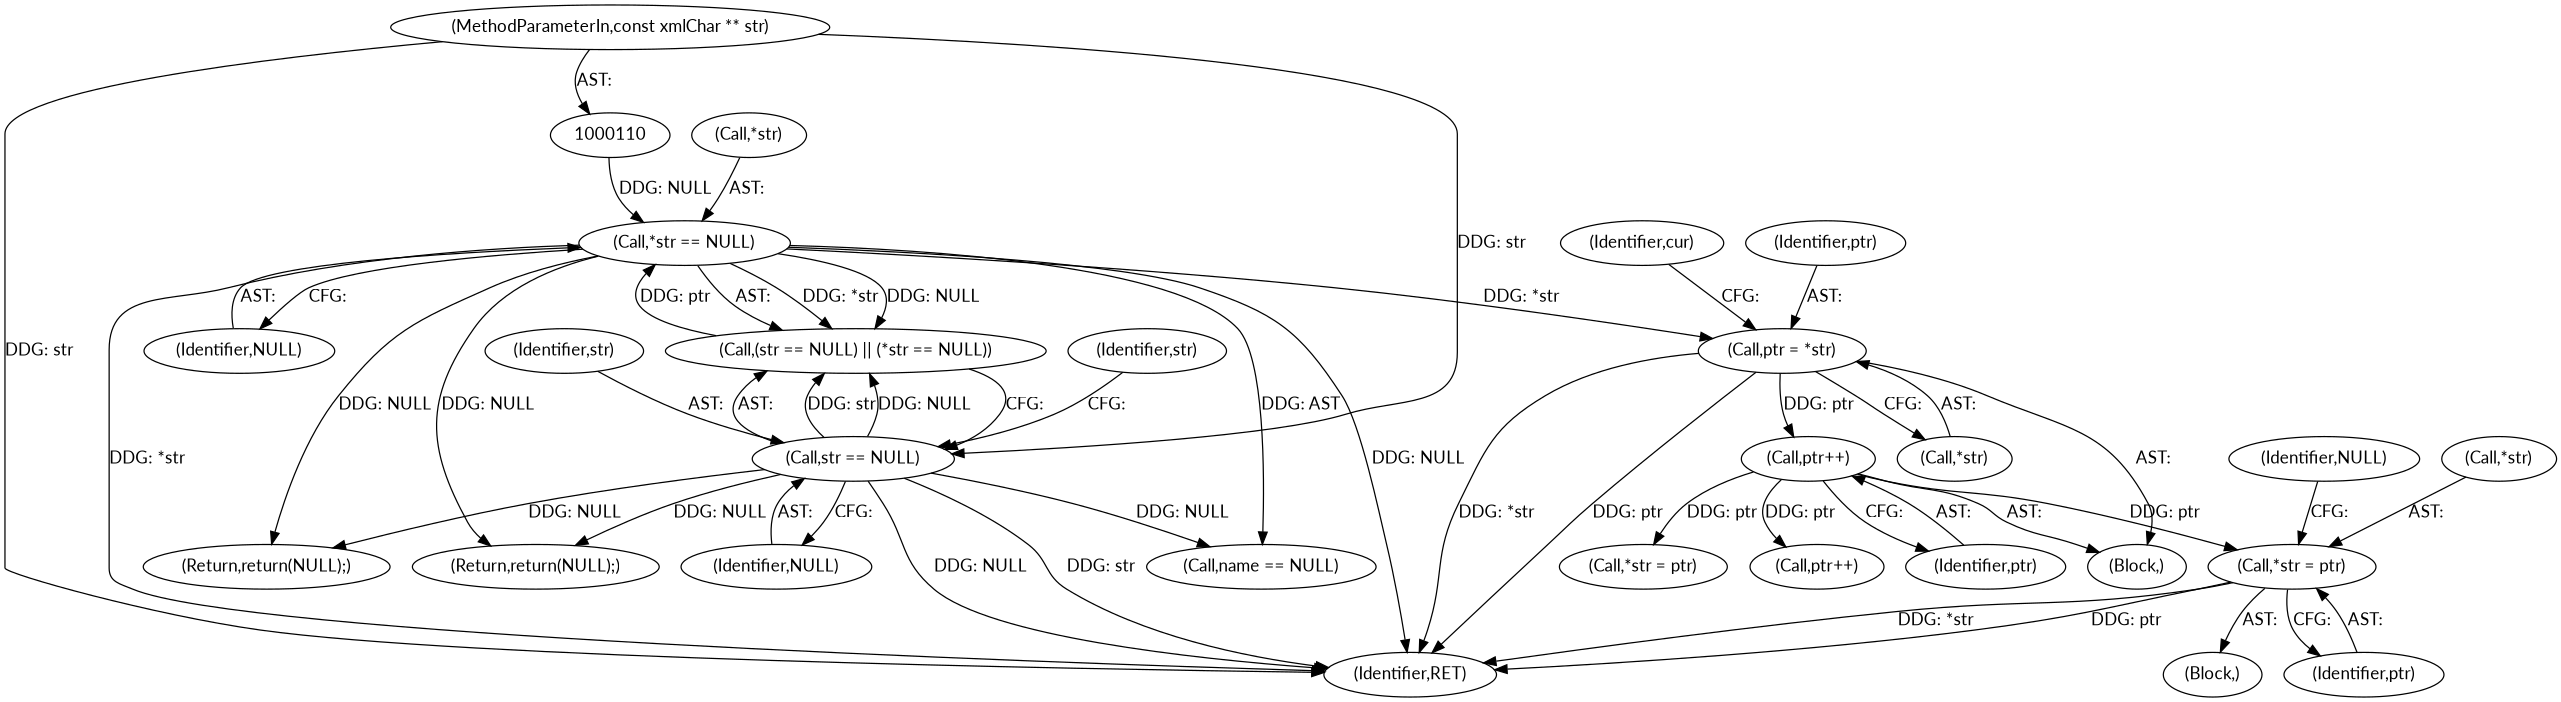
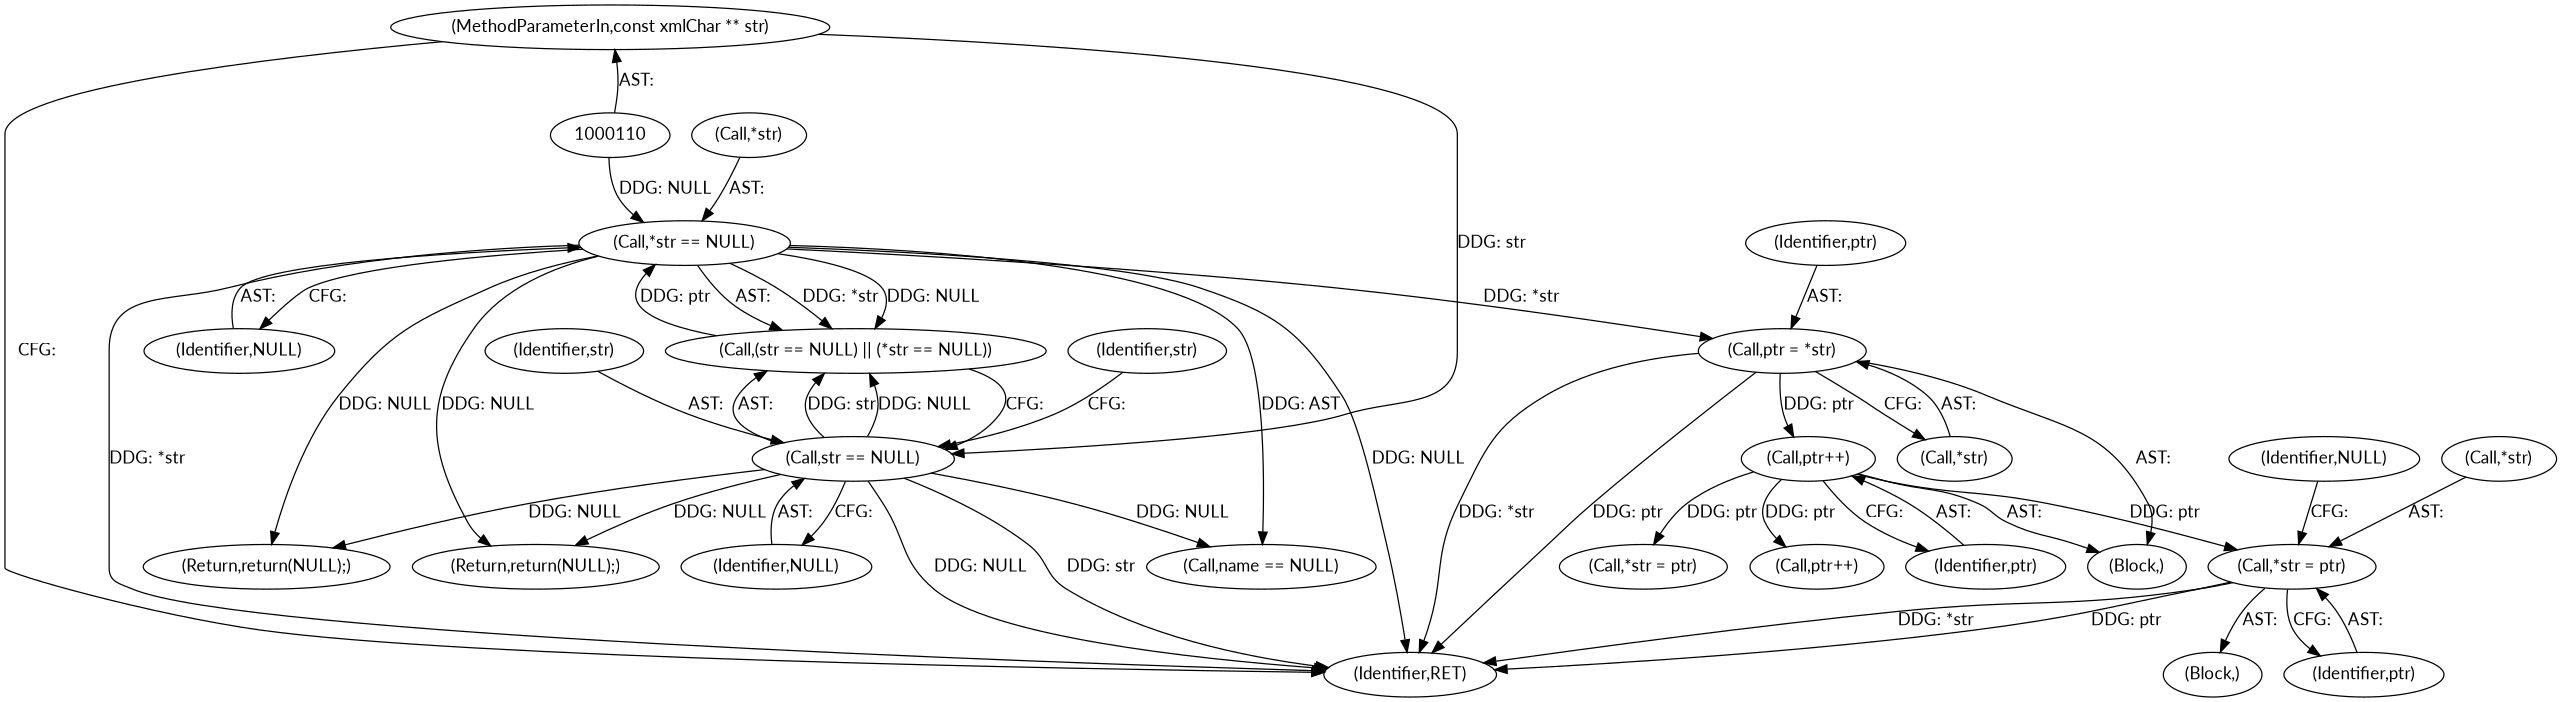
edge "(MethodParameterIn,const xmlChar ** str)" -> "1000110": reversed
node "(Identifier,cur)": removed
edge "(MethodParameterIn,const xmlChar ** str)" -> "(Identifier,RET)": label "DDG: str" -> "CFG: "
